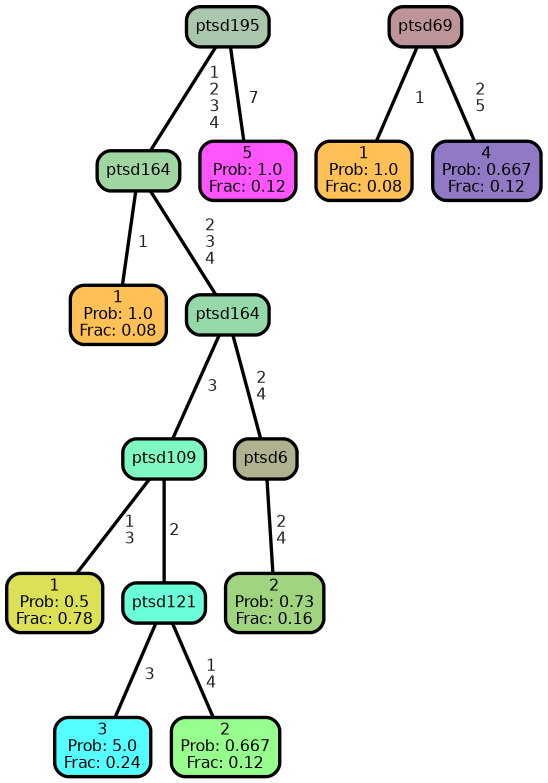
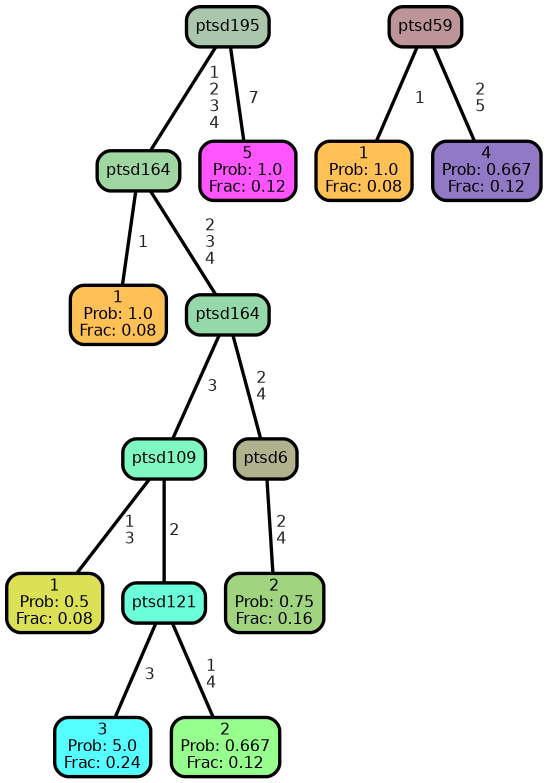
node "ptsd69": label "ptsd69" -> "ptsd59"
node "1 Prob: 0.5 Frac: 0.78": label "1 Prob: 0.5 Frac: 0.78" -> "1 Prob: 0.5 Frac: 0.08"
node "2 Prob: 0.73 Frac: 0.16": label "2 Prob: 0.73 Frac: 0.16" -> "2 Prob: 0.75 Frac: 0.16"
